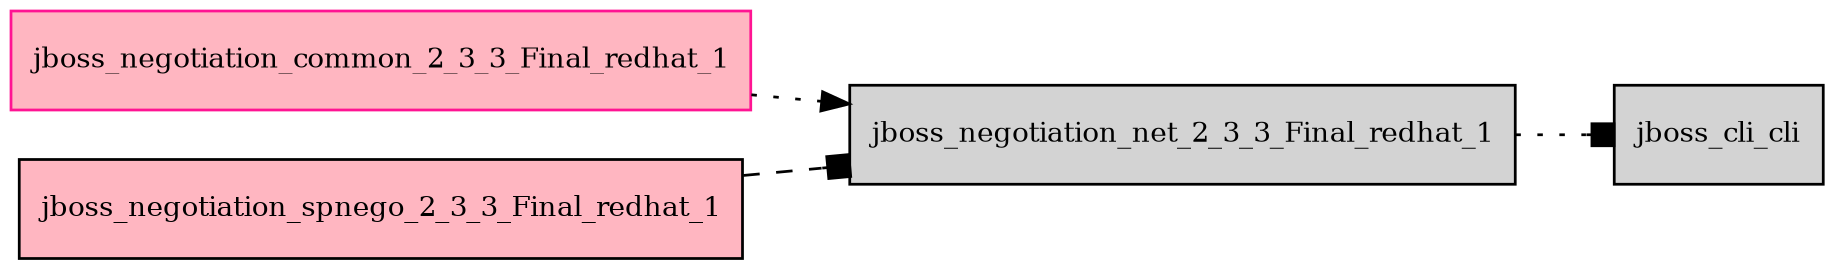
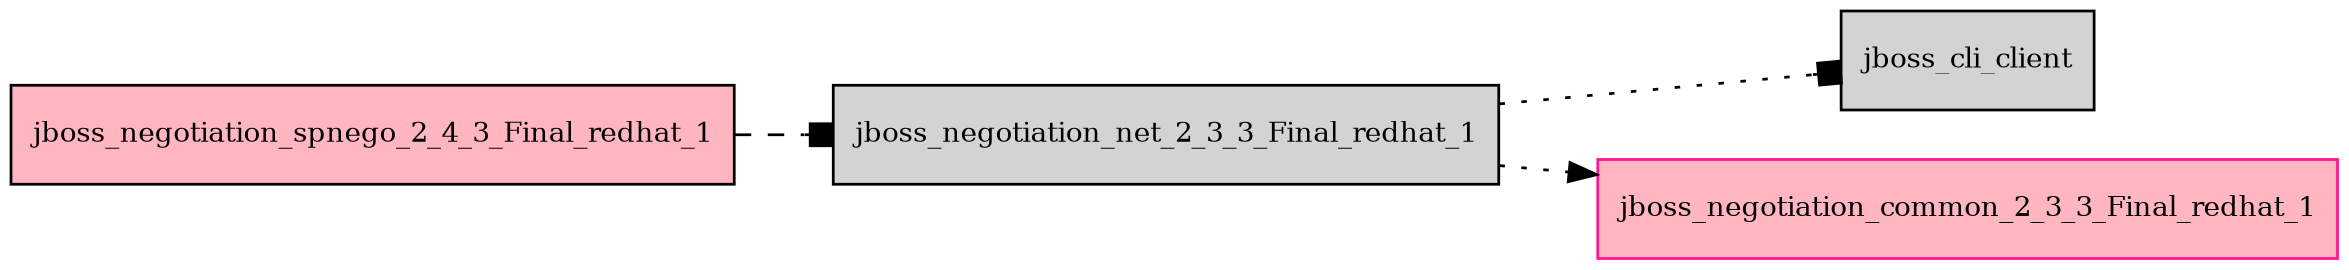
edge "jboss_negotiation_common_2_3_3_Final_redhat_1" -> "jboss_negotiation_net_2_3_3_Final_redhat_1": reversed
node "jboss_cli_cli": label "jboss_cli_cli" -> "jboss_cli_client"
node "jboss_negotiation_spnego_2_3_3_Final_redhat_1": label "jboss_negotiation_spnego_2_3_3_Final_redhat_1" -> "jboss_negotiation_spnego_2_4_3_Final_redhat_1"
